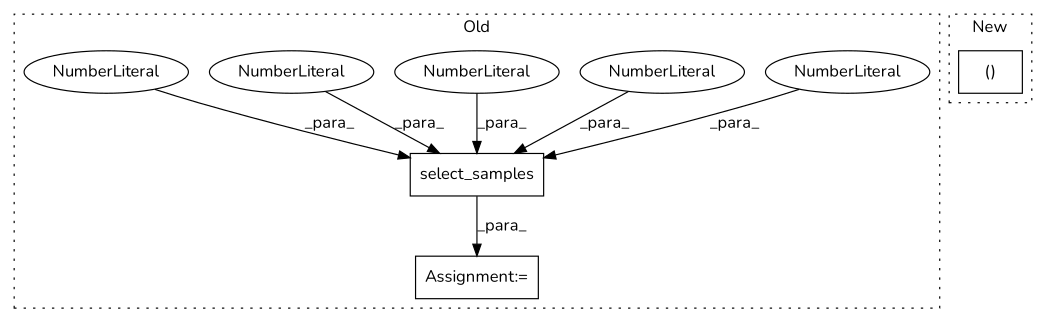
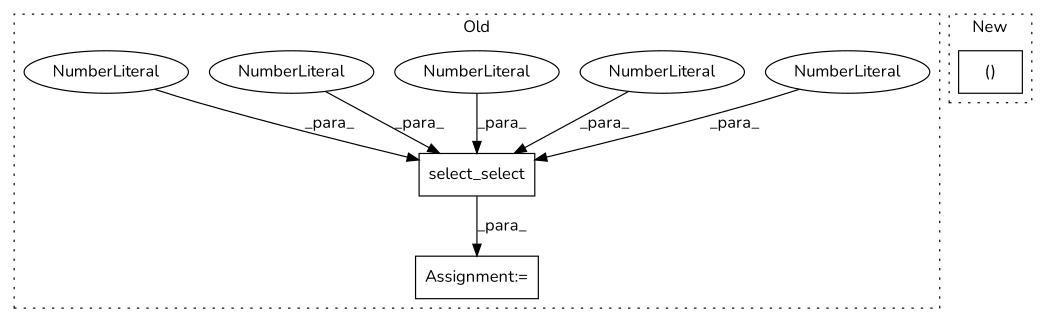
node "select_samples": label "select_samples" -> "select_select"
